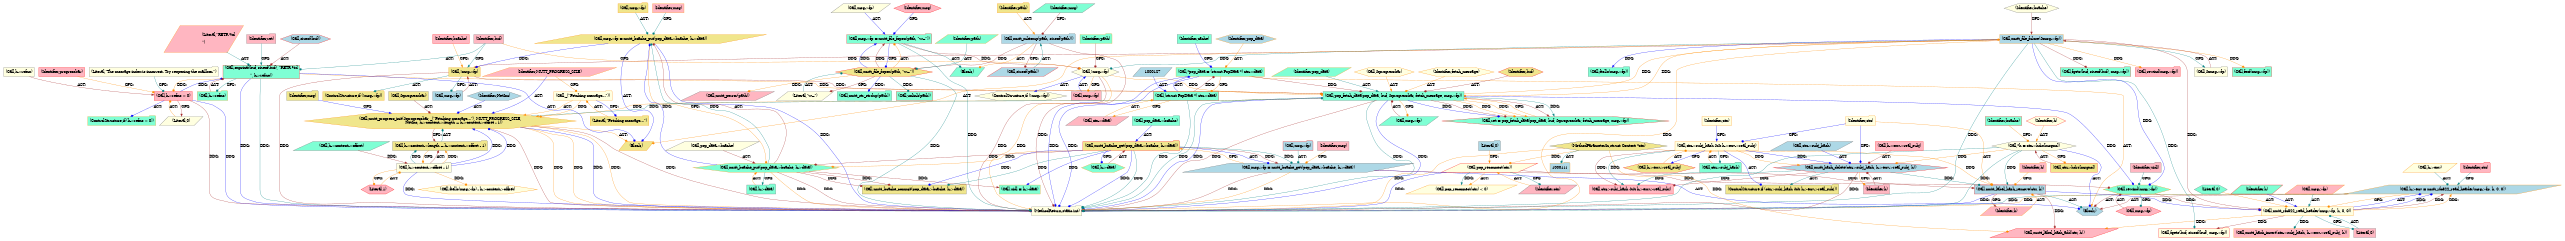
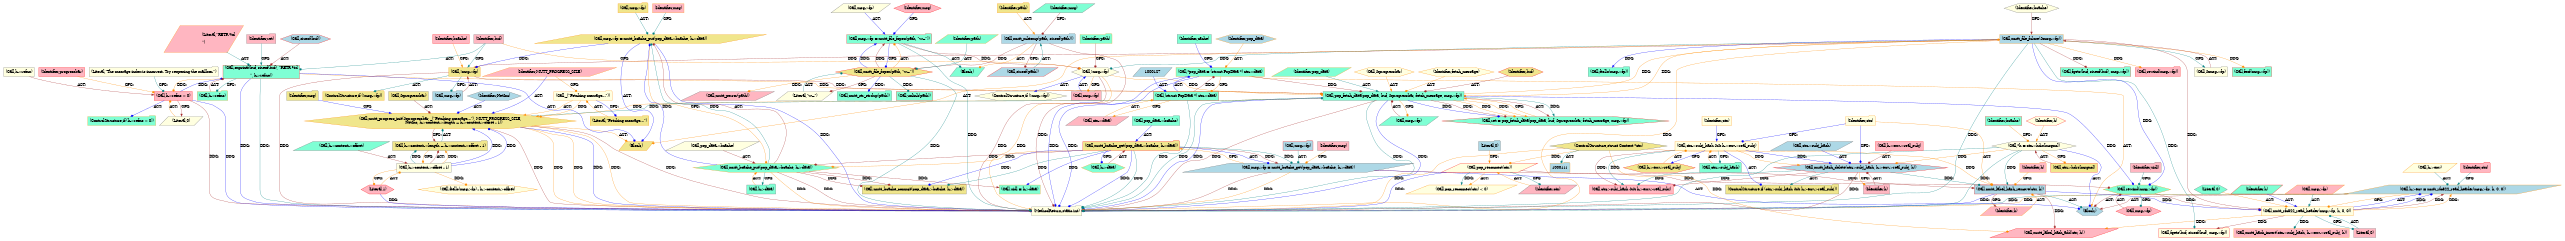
node "(MethodParameterIn,struct Context *ctx)": label "(MethodParameterIn,struct Context *ctx)" -> "(ControlStructure,struct Context *ctx)"
edge "(Call,h->content->offset)" -> "(Call,h->content->offset - 1)": label "DDG: " -> "AST: "
edge "(Call,h->content->offset - 1)" -> "(MethodReturn,static int)": now "(Literal,1)" -> "(MethodReturn,static int)"
